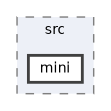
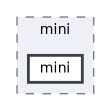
cluster "src": label "src" -> "mini"
